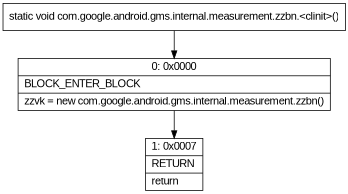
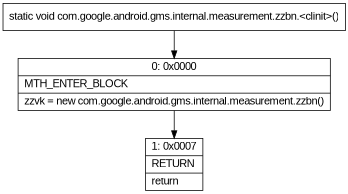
node "0: 0x0000": text "BLOCK_ENTER_BLOCK" -> "MTH_ENTER_BLOCK"
